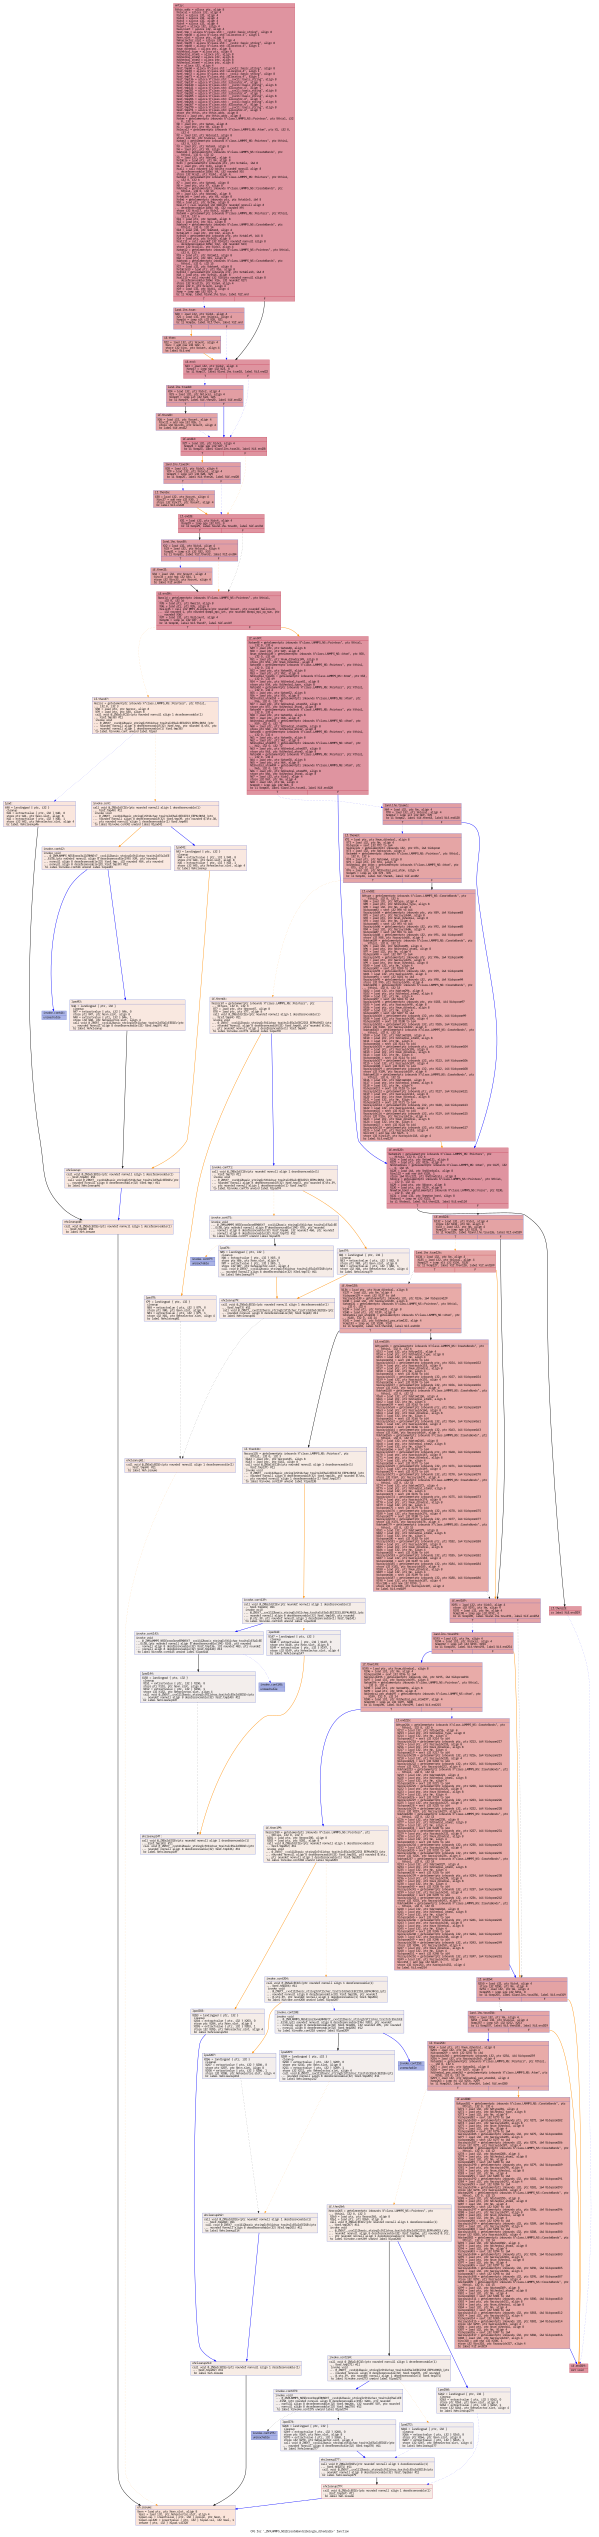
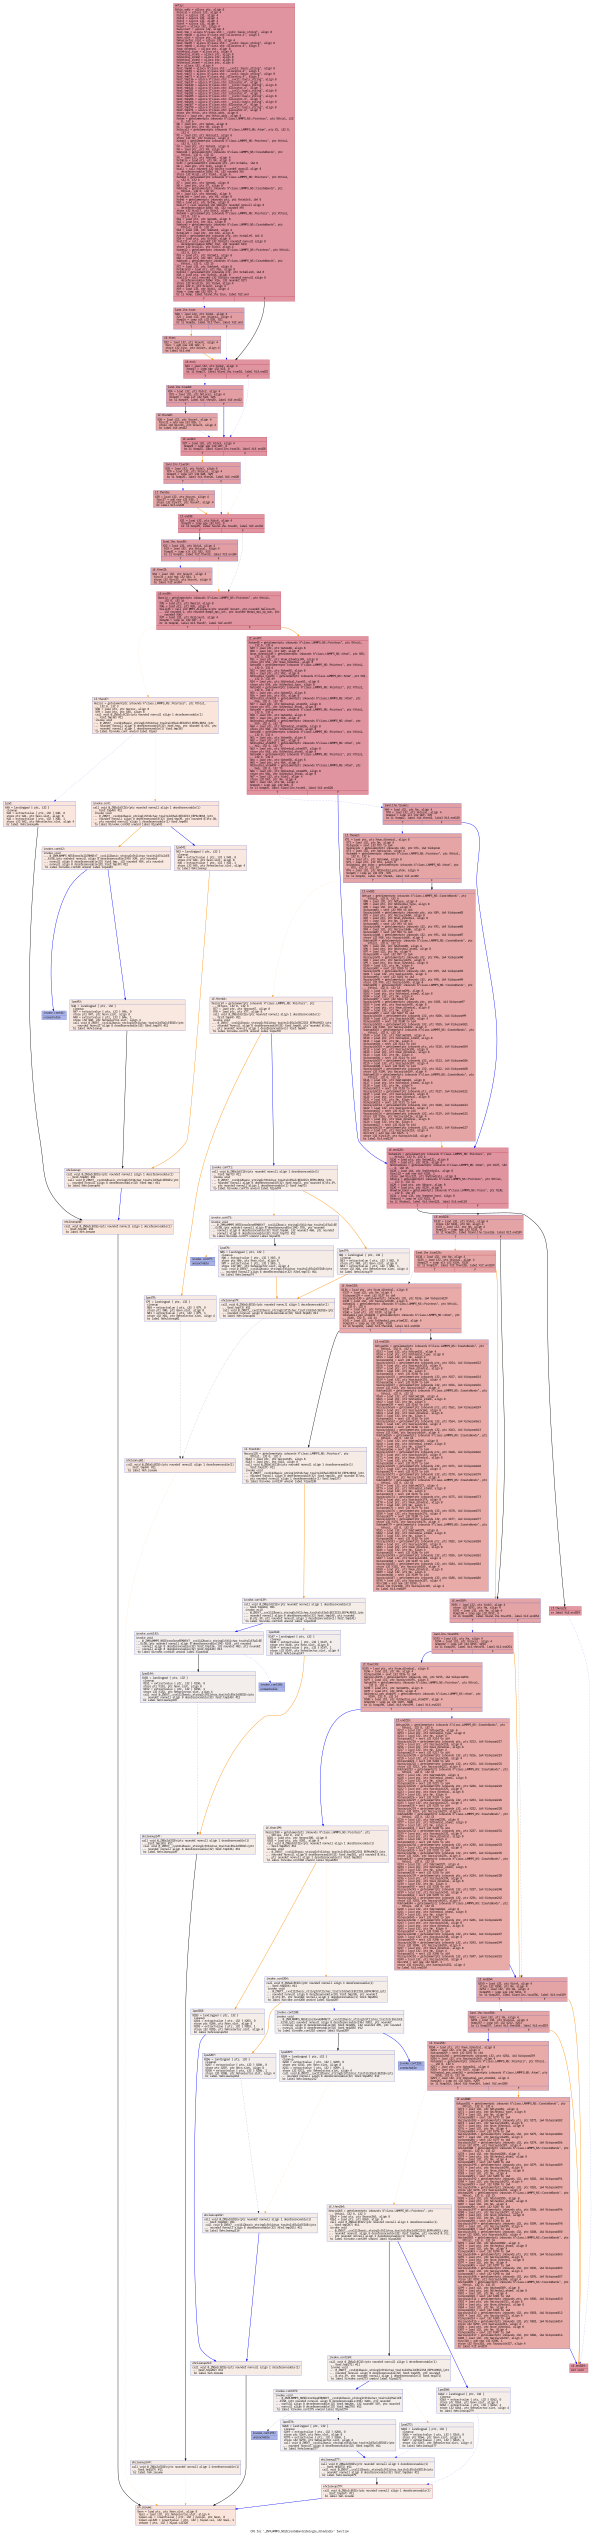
edge "if.end150:" -> "if.end189:": removed
node "ehcleanup149:": added
